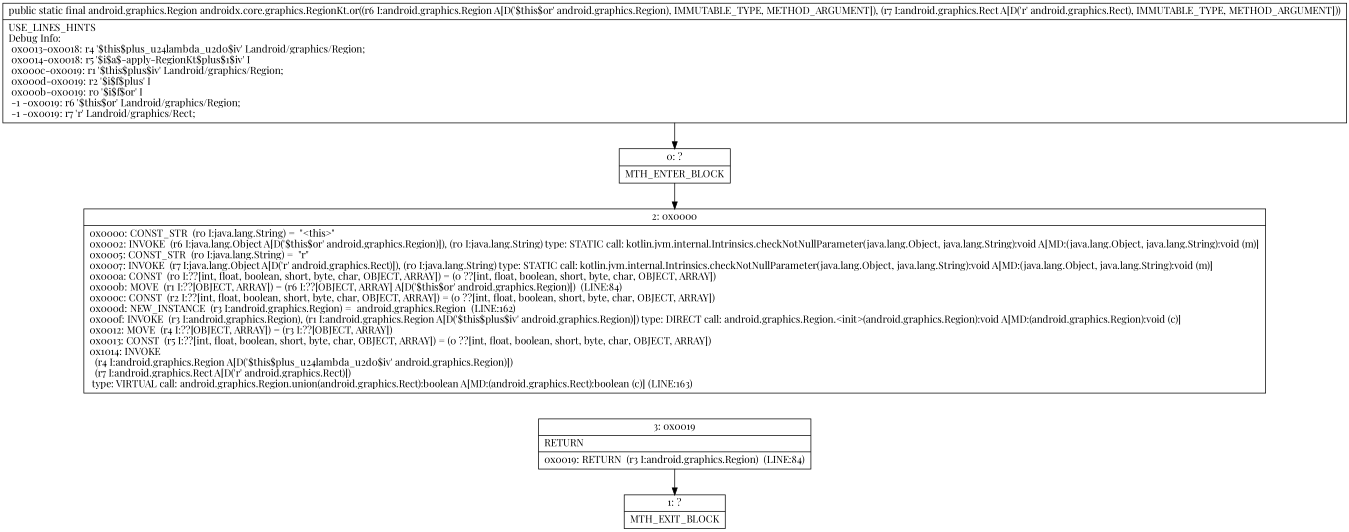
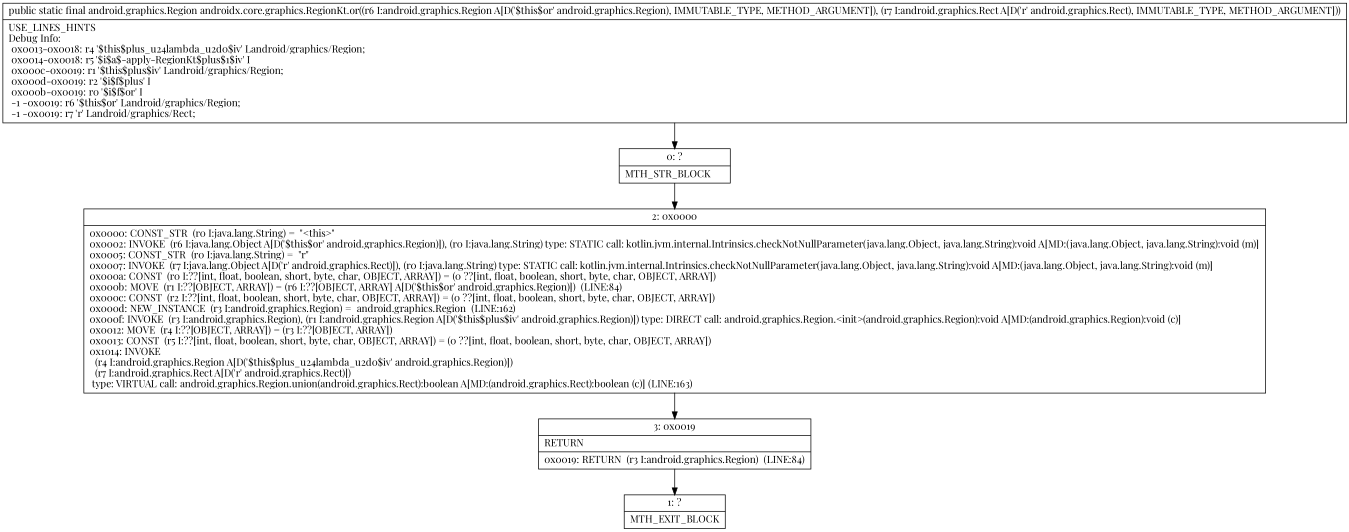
node "0: ?": text "MTH_ENTER_BLOCK" -> "MTH_STR_BLOCK"
edge "2: 0x0000" -> "3: 0x0019": added
